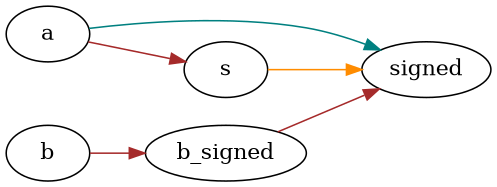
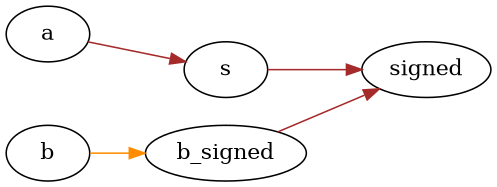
edge "a" -> "signed": removed
edge "s" -> "signed": color darkorange -> brown
edge "b" -> "b_signed": color brown -> darkorange
